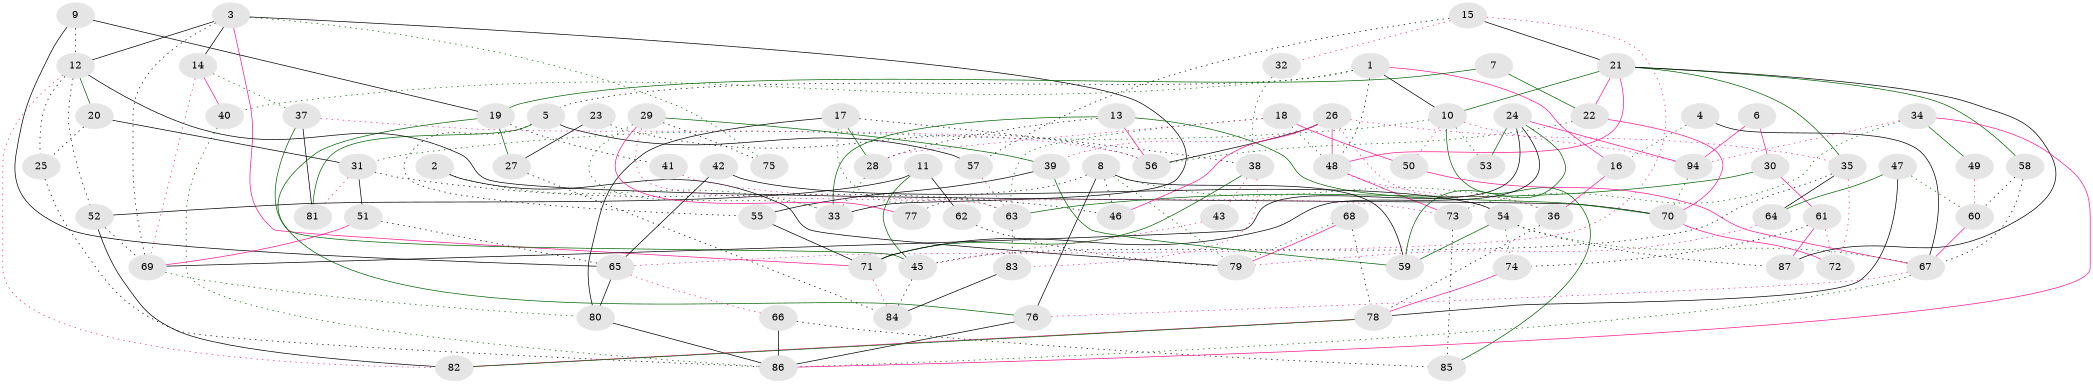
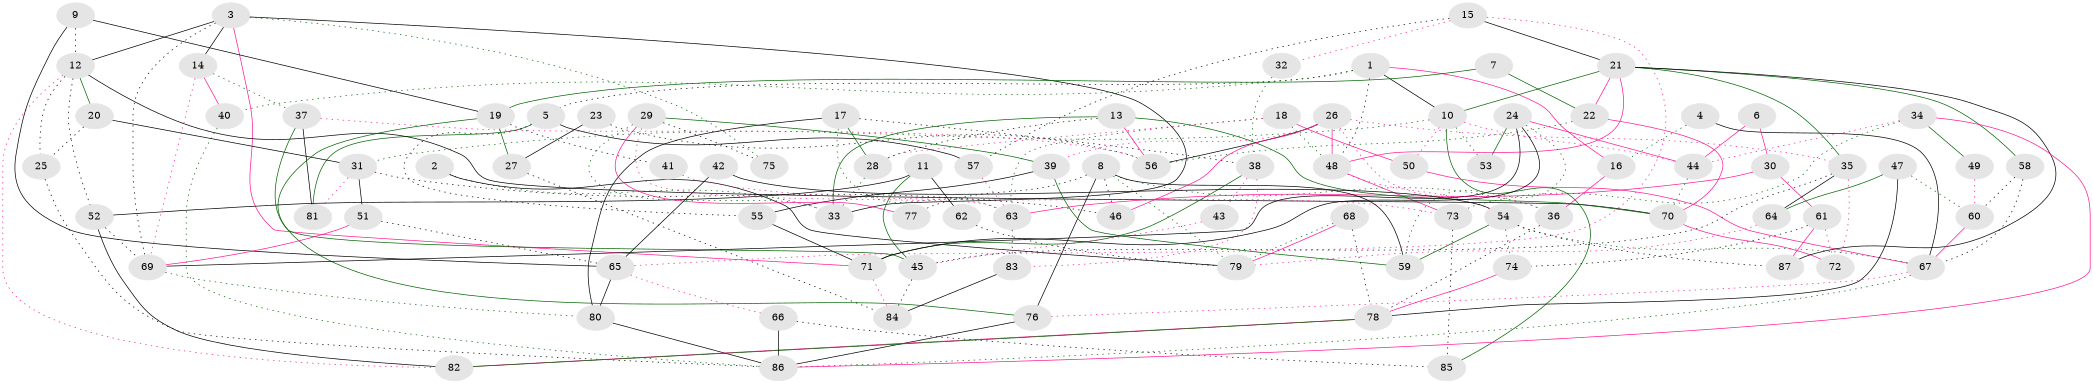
node "94": label "94" -> "44"
edge "24" -- "59": style solid -> dotted
edge "30" -- "63": color darkgreen -> deeppink
